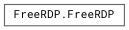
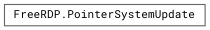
node "FreeRDP.FreeRDP": label "FreeRDP.FreeRDP" -> "FreeRDP.PointerSystemUpdate"
